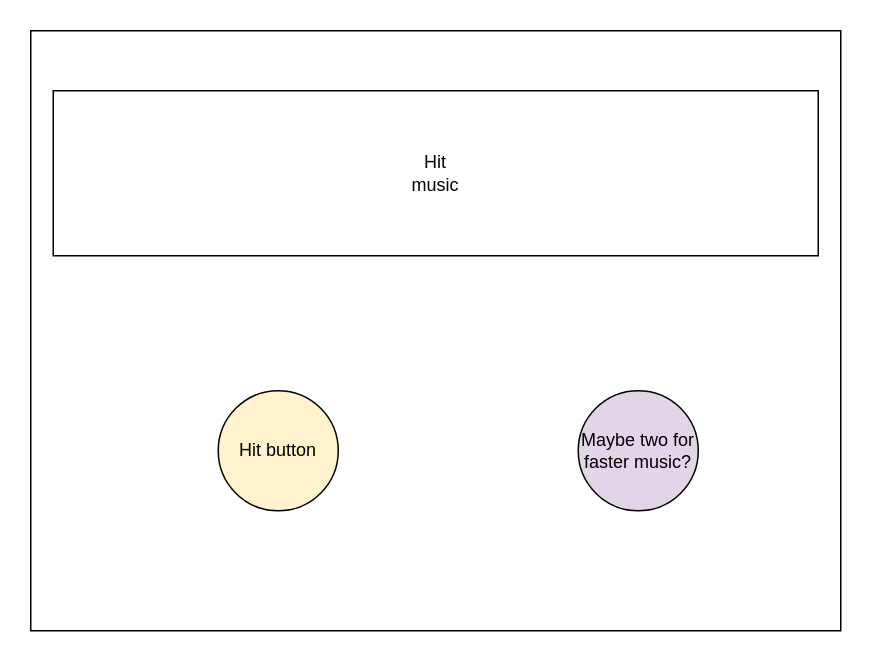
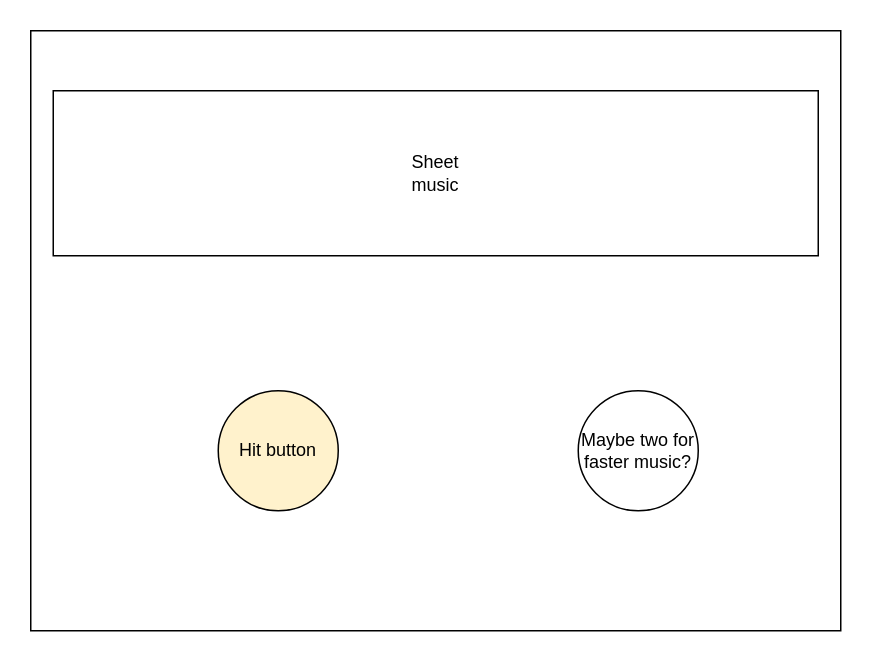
node "Hit music": label "Hit music" -> "Sheet music"
node "Maybe two for faster music?": fillcolor #e1d5e7 -> #ffffff
